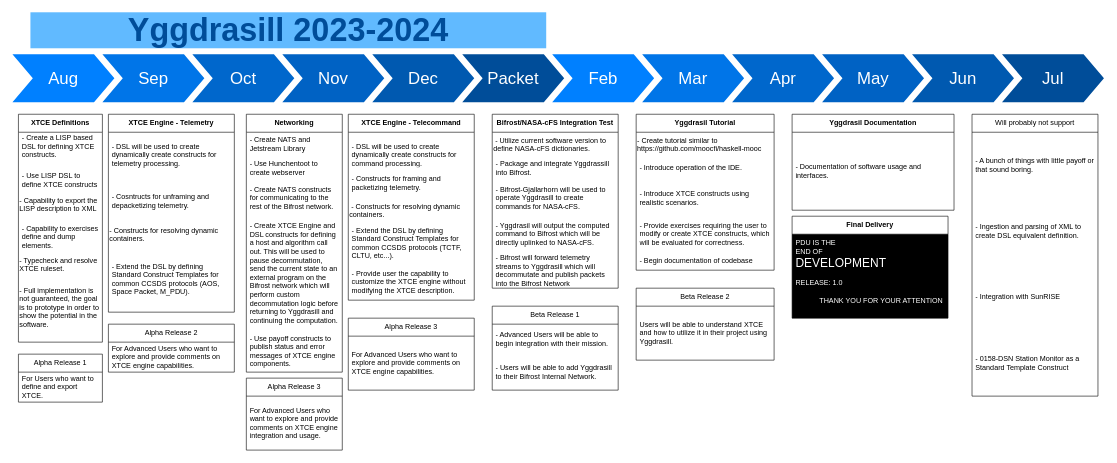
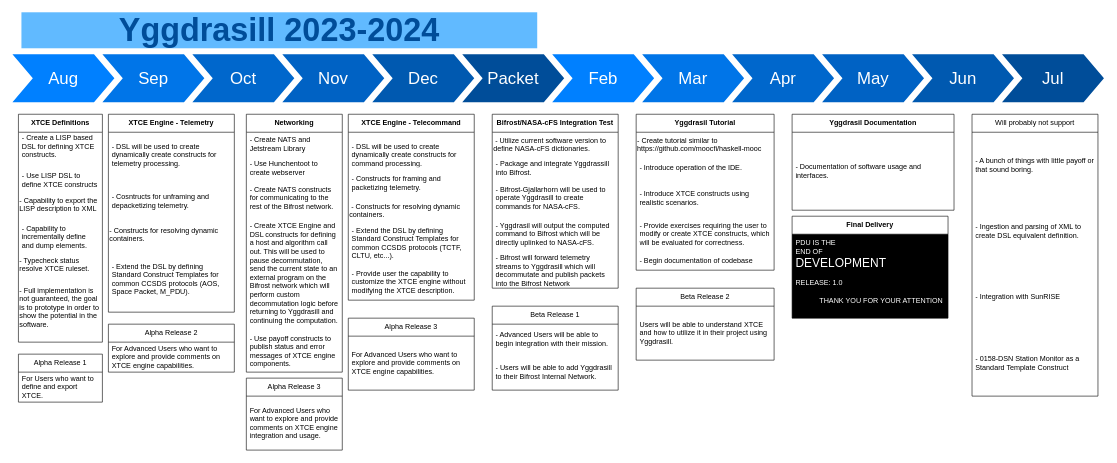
node "Yggdrasill 2023-2024": moved (288, 30) -> (279, 30)
node "- Capability to exercises define and dump elements.": label "- Capability to exercises define and dump elements." -> "- Capability to incrementally define and dump elements."
node "- Typecheck and resolve XTCE ruleset.": label "- Typecheck and resolve XTCE ruleset." -> "- Typecheck status resolve XTCE ruleset."
